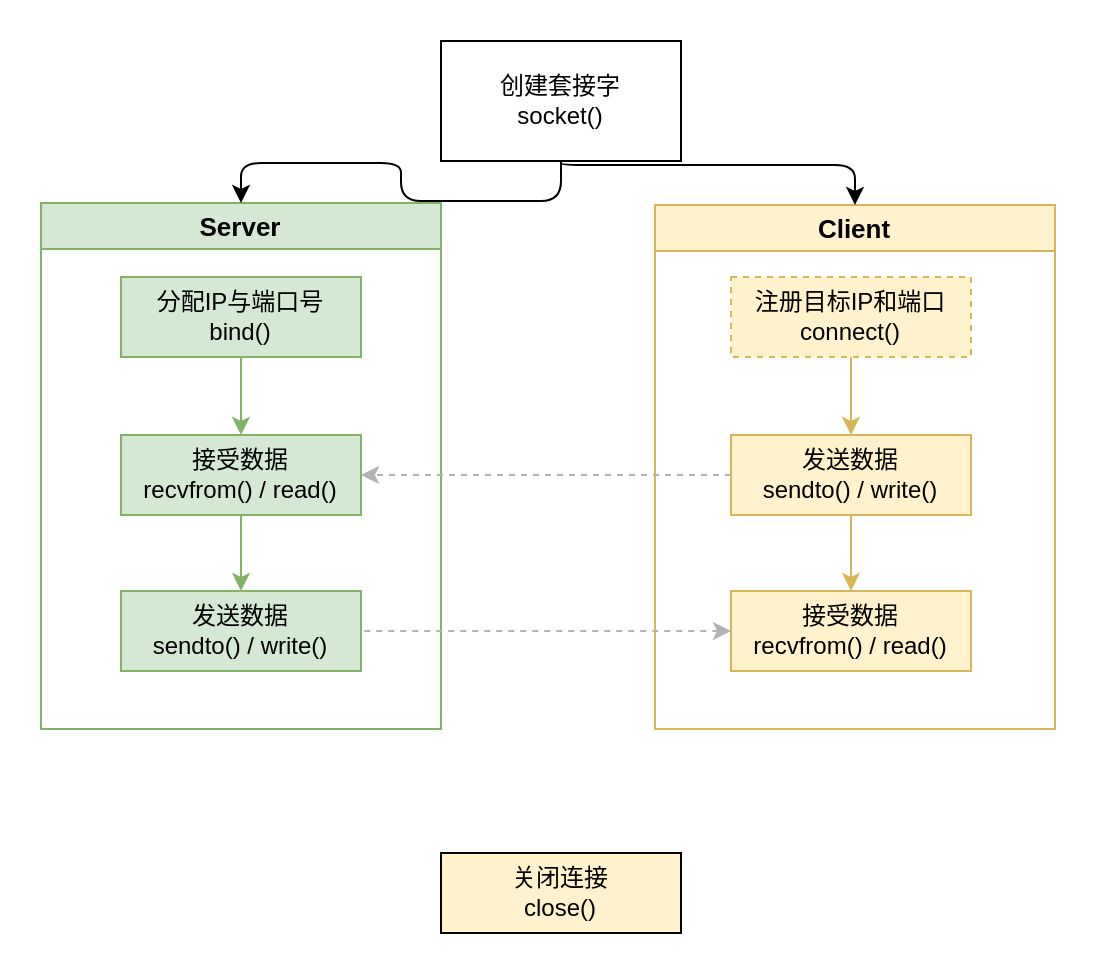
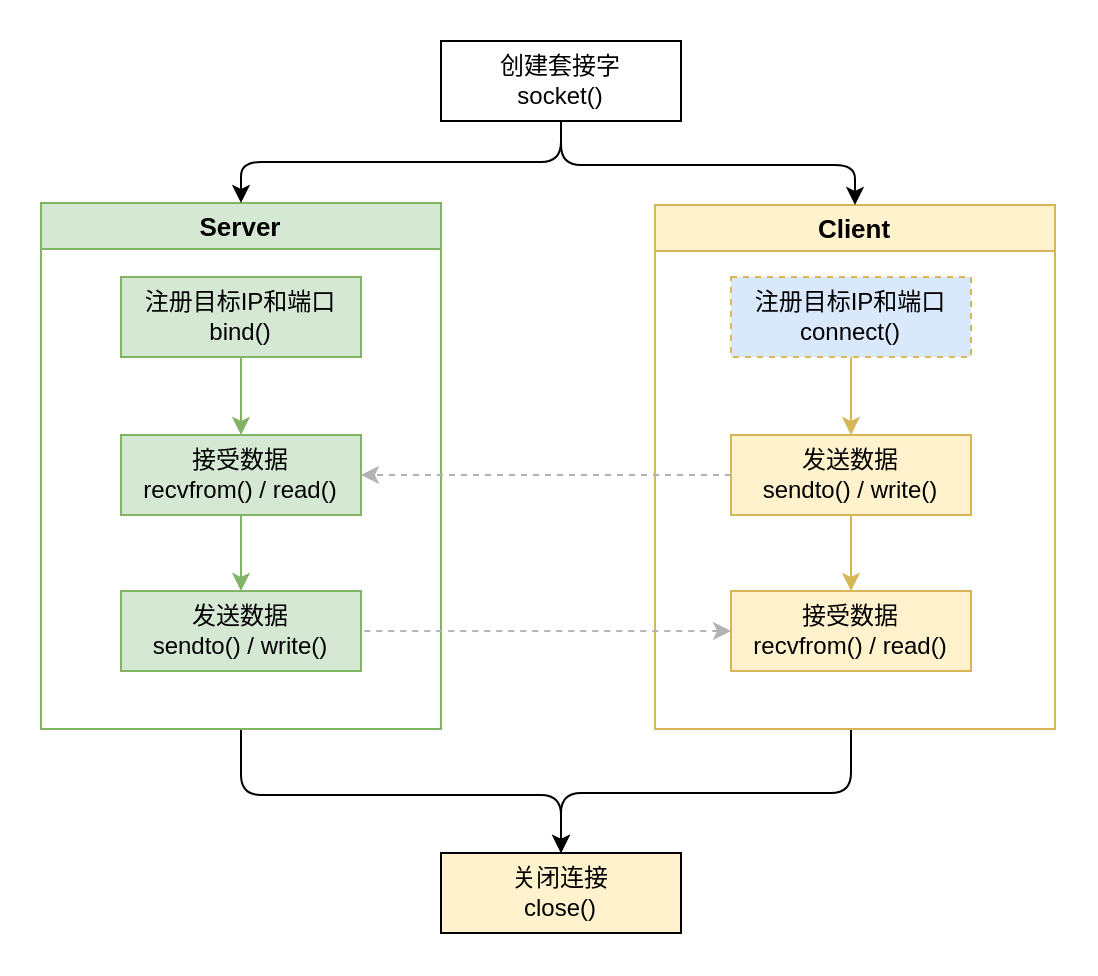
node "创建套接字 socket()": size 240x120 -> 240x80
node "分配IP与端口号 bind()": label "分配IP与端口号 bind()" -> "注册目标IP和端口 bind()"
node "注册目标IP和端口 connect()": fillcolor #fff2cc -> #dae8fc
edge "Client" -> "关闭连接 close()": added
edge "Server" -> "关闭连接 close()": added
